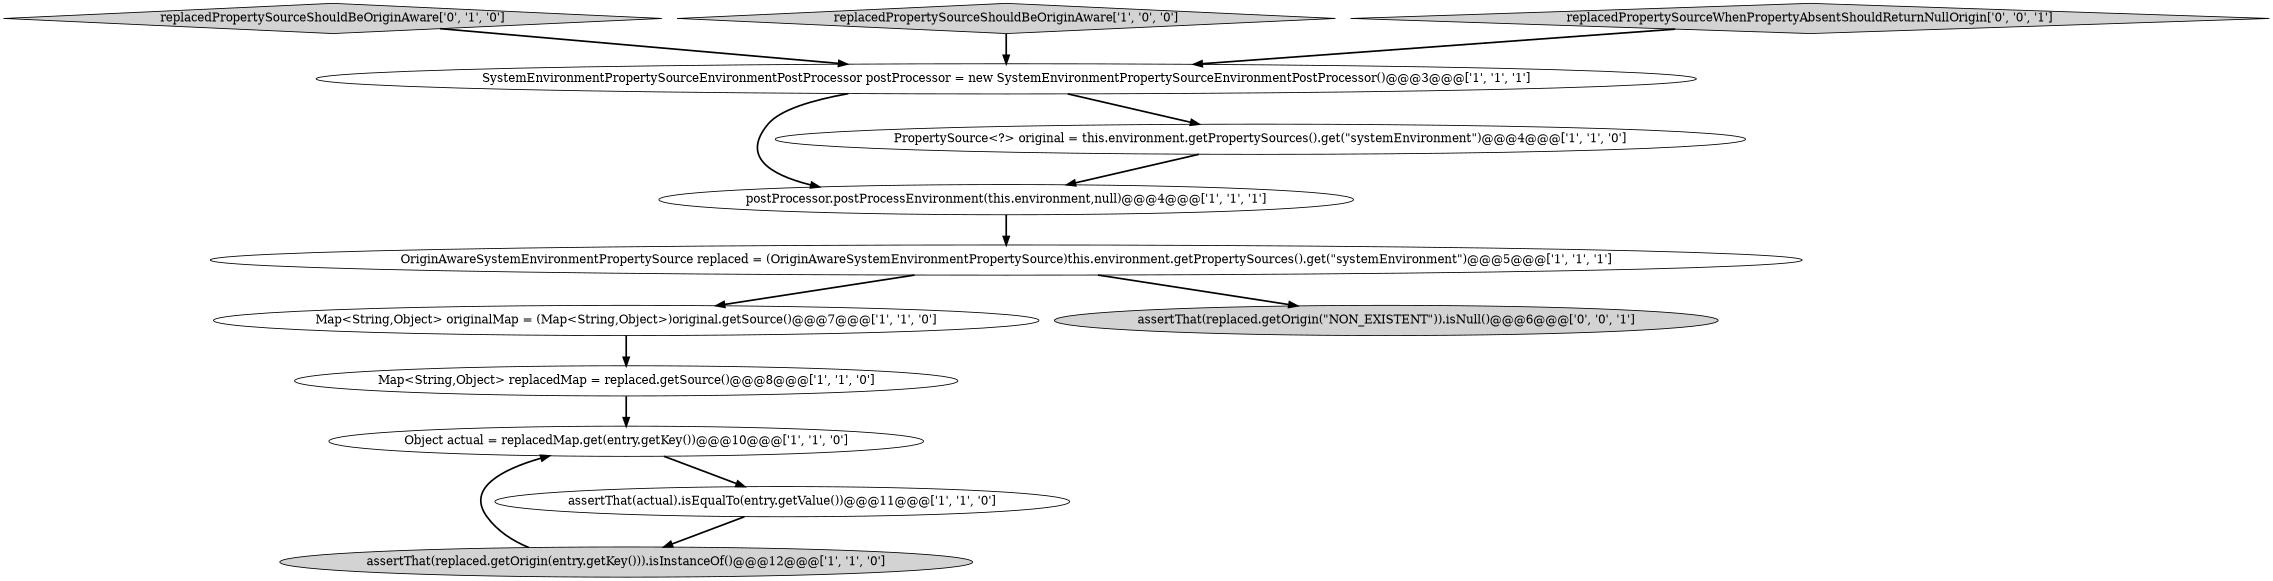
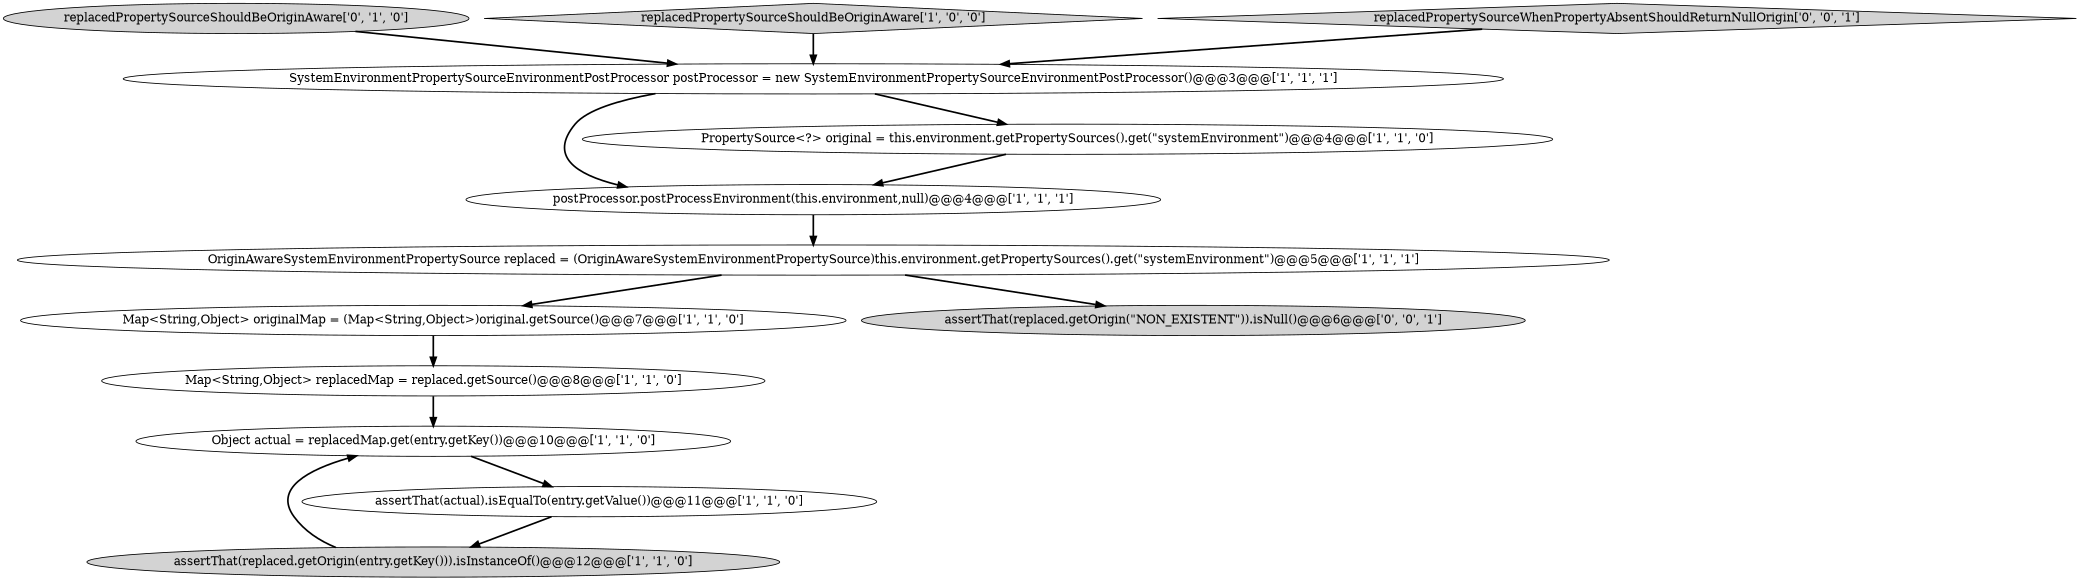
node "replacedPropertySourceShouldBeOriginAware['0', '1', '0']": shape diamond -> ellipse
